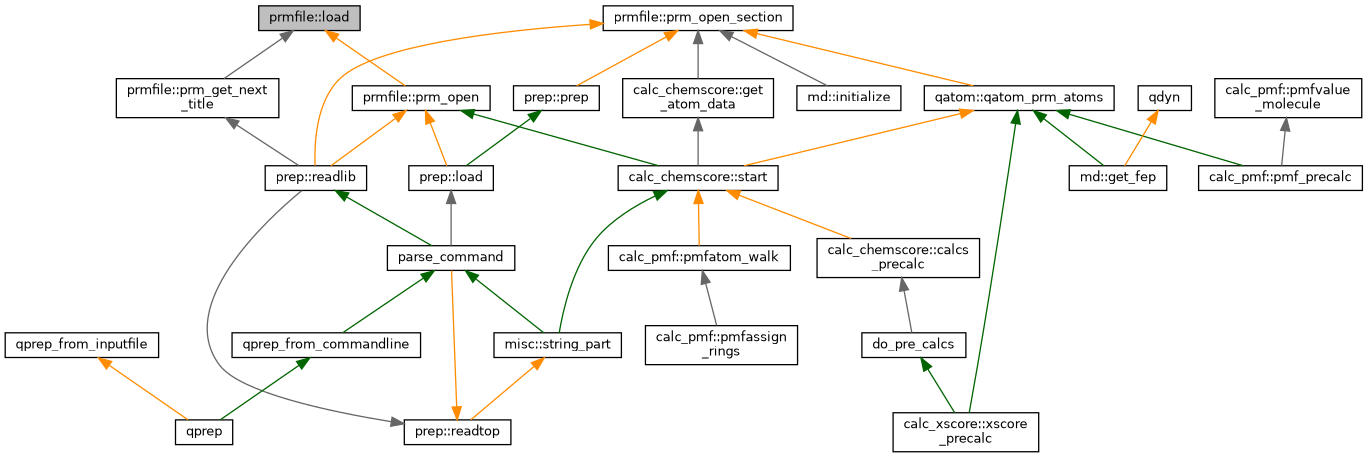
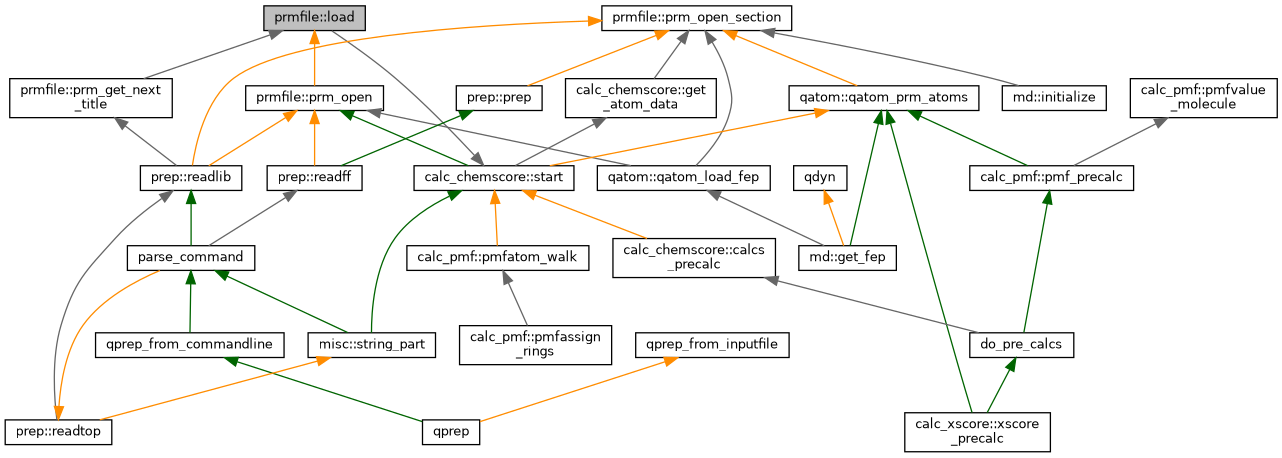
edge "prmfile::load" -> "calc_chemscore::start": added
node "prep::load": label "prep::load" -> "prep::readff"
node "qatom::qatom_load_fep": added
edge "do_pre_calcs" -> "calc_pmf::pmf_precalc": added
edge "prep::readlib" -> "prep::readtop": reversed
